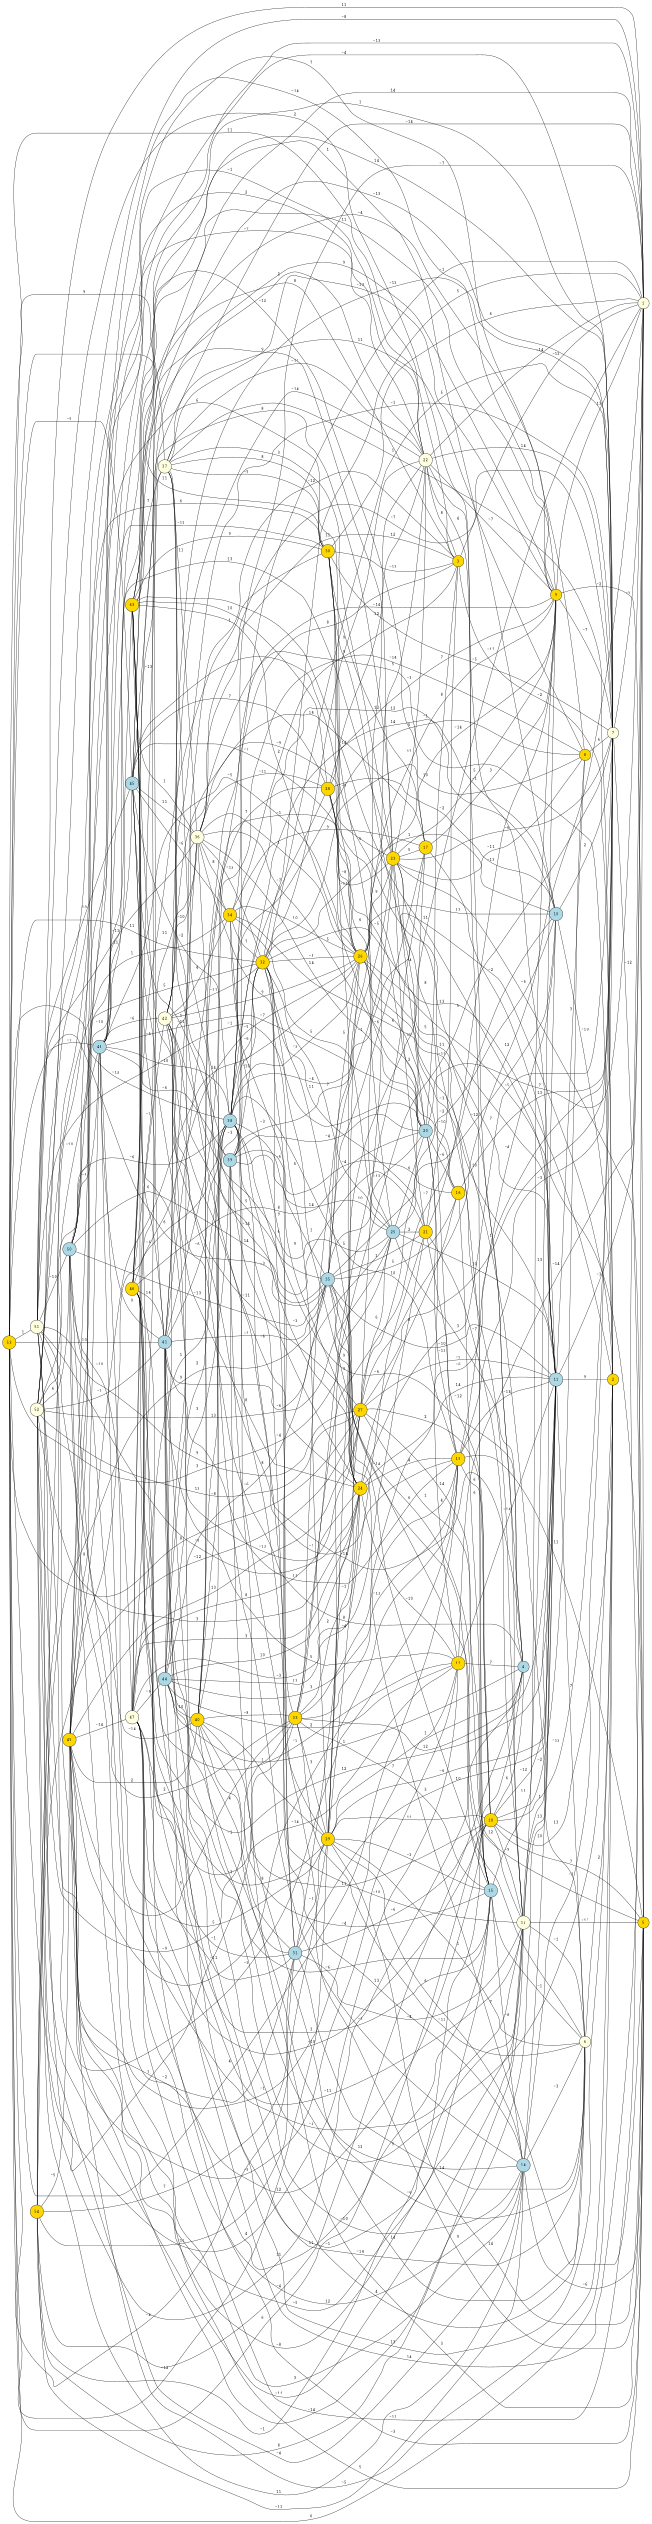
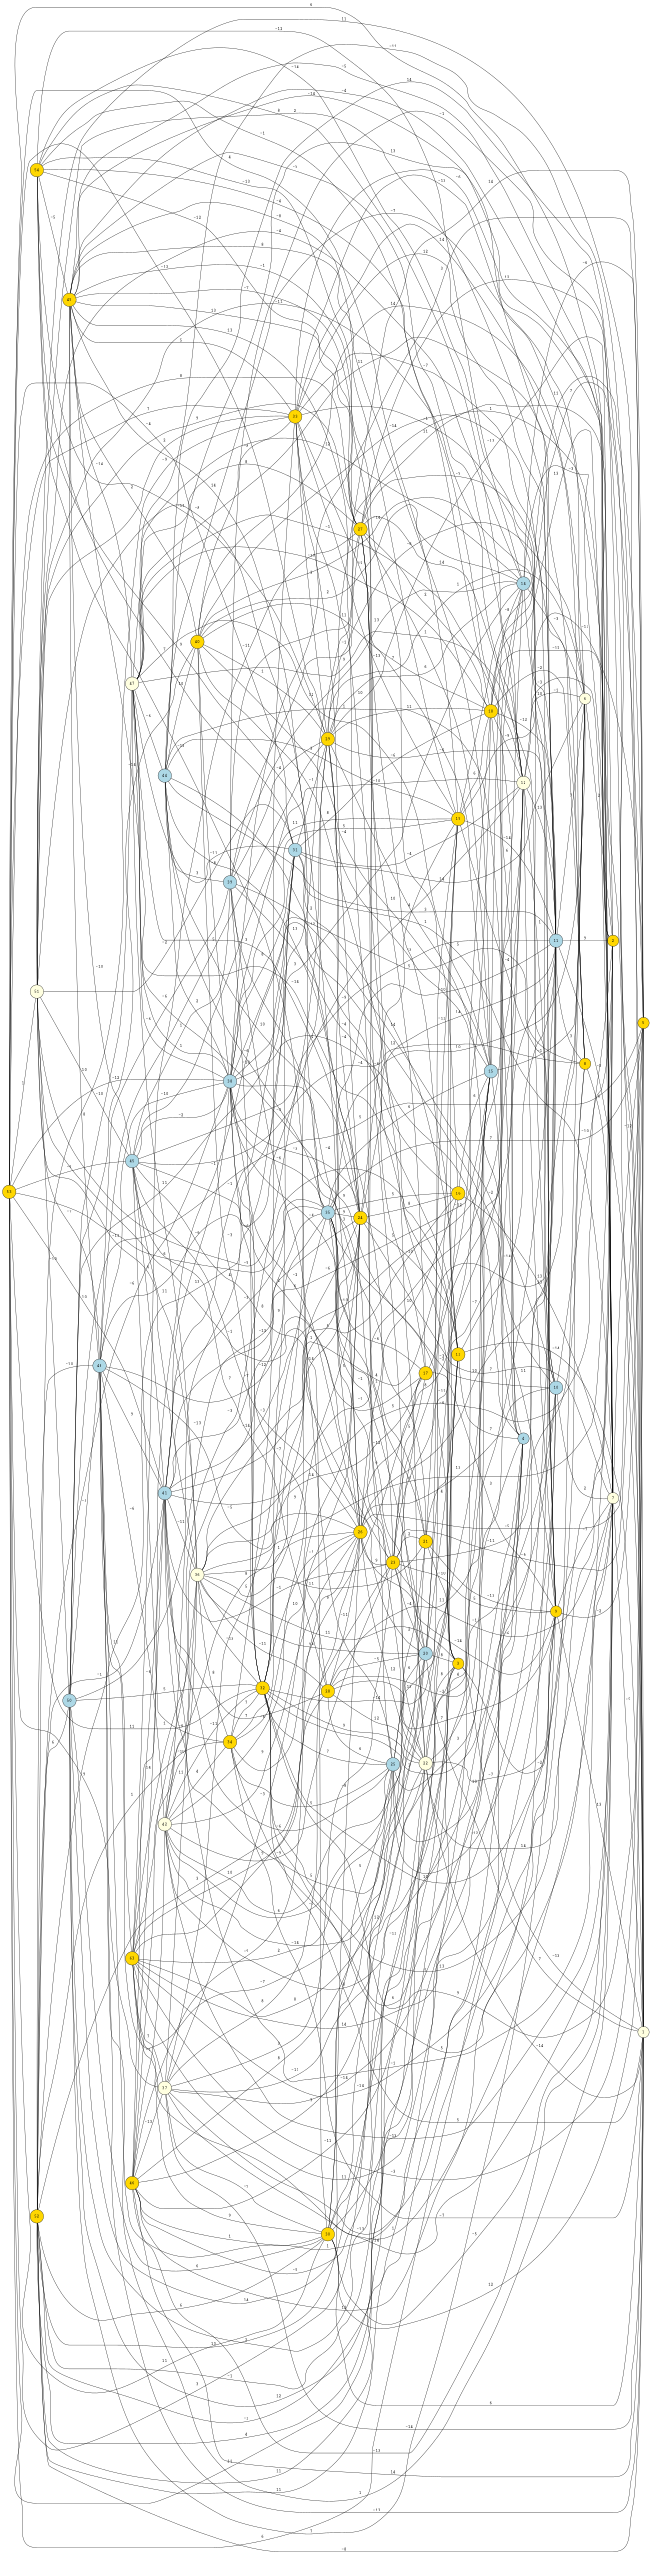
edge "33" -- "8": added, label "14"
edge "54" -- "16": added, label "-13"
node "52": fillcolor lightyellow -> gold
